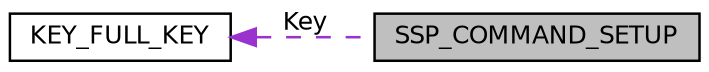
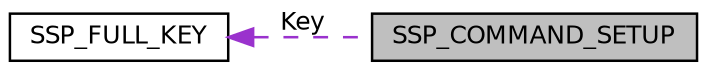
node "KEY_FULL_KEY": label "KEY_FULL_KEY" -> "SSP_FULL_KEY"
